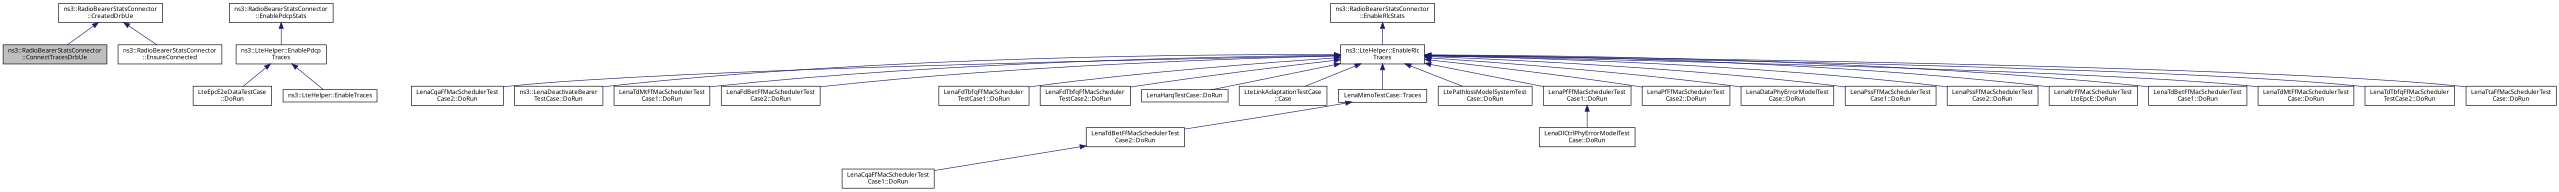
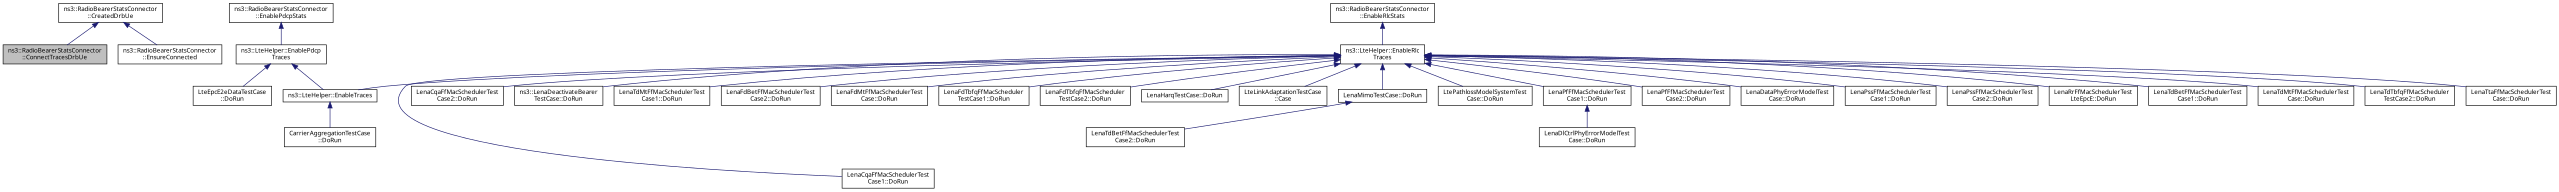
edge "ns3::LteHelper::EnableTraces" -> "ns3::LteHelper::EnableRlc Traces": added
node "LenaFdMtFfMacSchedulerTest Case::DoRun": added
node "LenaMimoTestCase::Traces": label "LenaMimoTestCase::Traces" -> "LenaMimoTestCase::DoRun"
node "CarrierAggregationTestCase ::DoRun": added
edge "LenaCqaFfMacSchedulerTest Case1::DoRun" -> "LenaTdBetFfMacSchedulerTest Case2::DoRun": now "LenaCqaFfMacSchedulerTest Case1::DoRun" -> "ns3::LteHelper::EnableRlc Traces"
